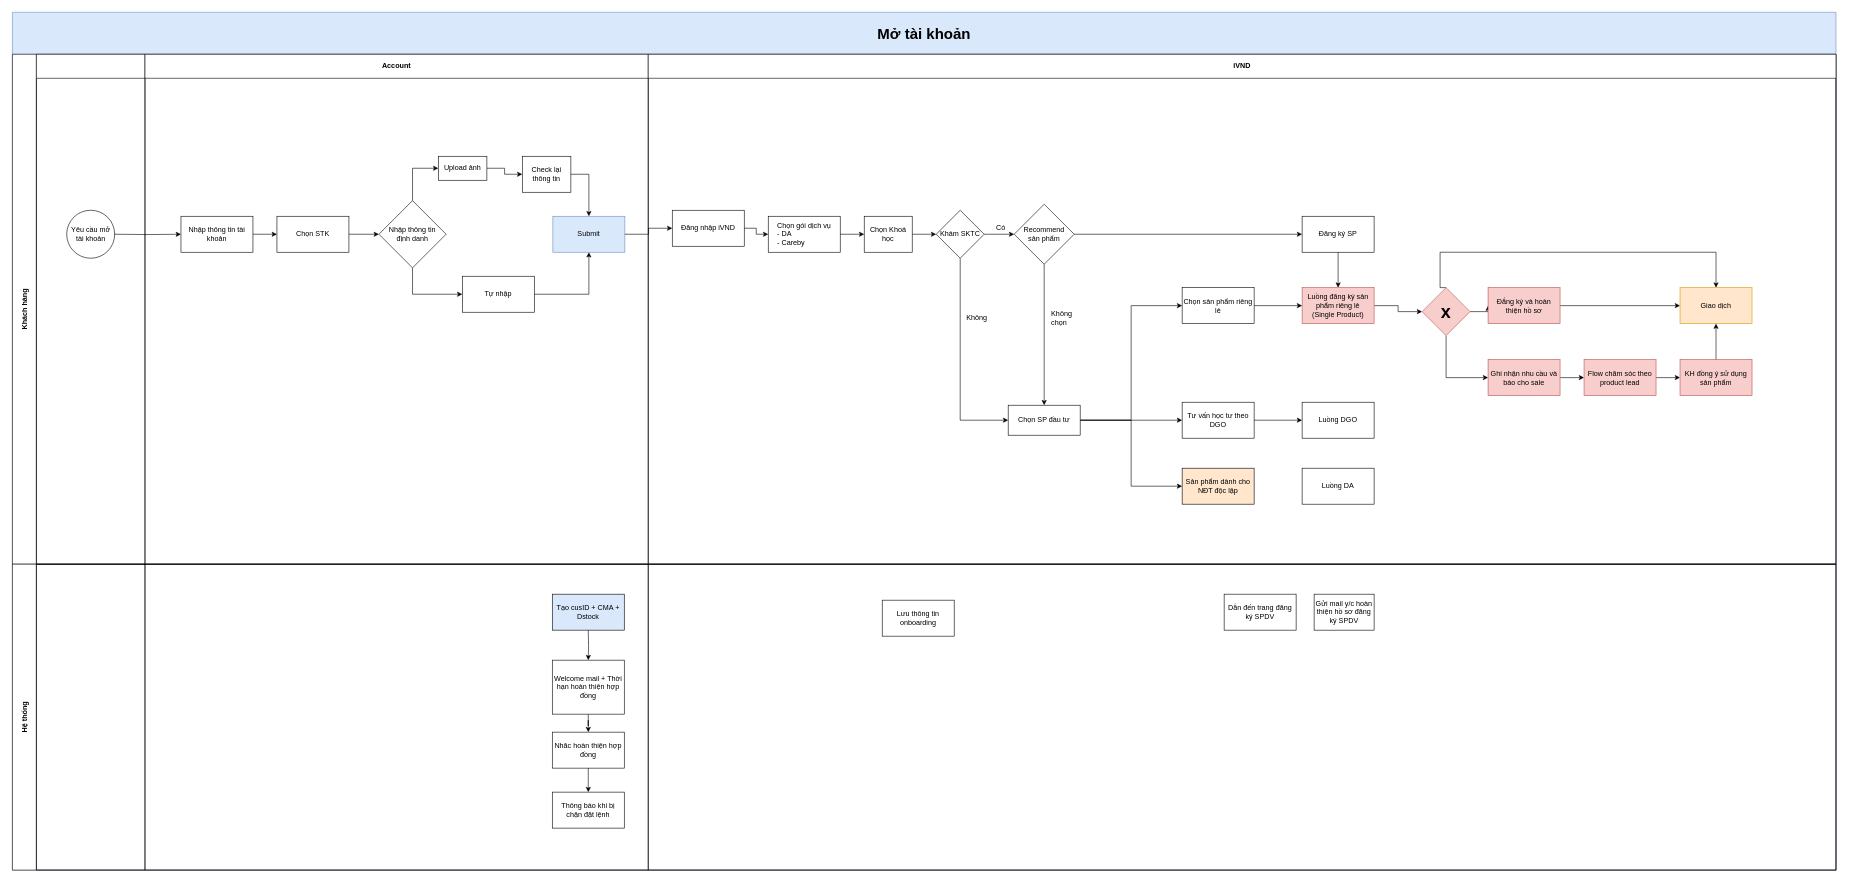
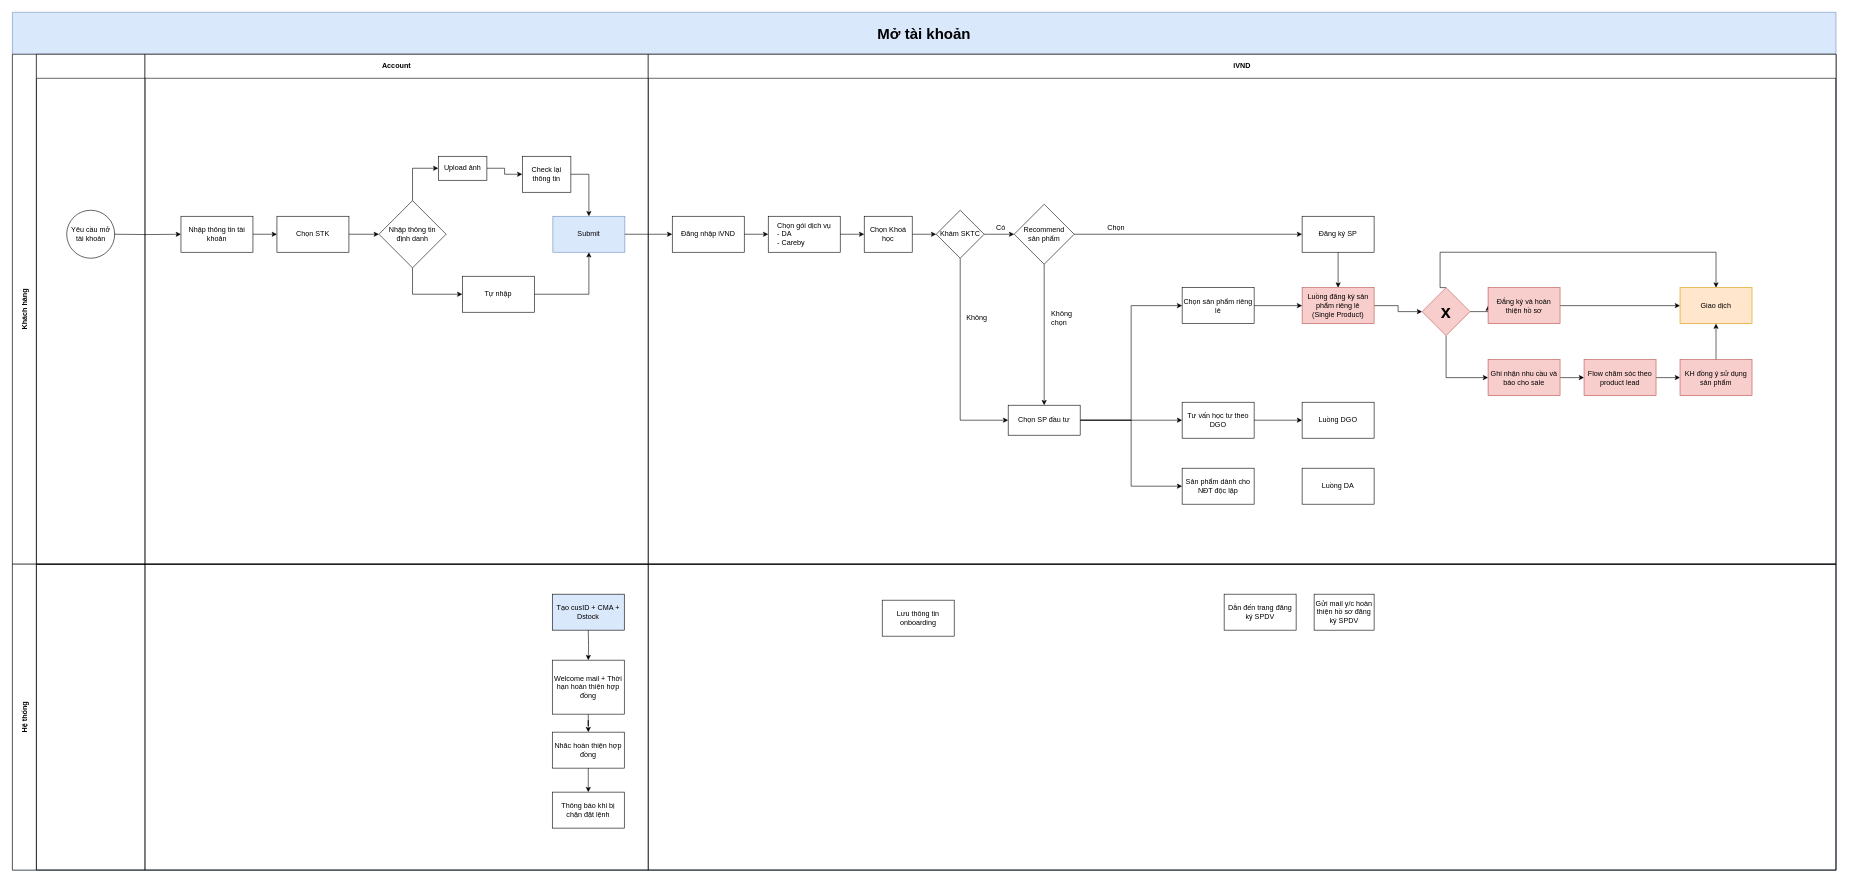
node "Đăng nhập iVND": moved (708, 228) -> (708, 234)
node "Chọn": added
node "Sản phẩm dành cho NĐT độc lập": fillcolor #ffe6cc -> #ffffff
